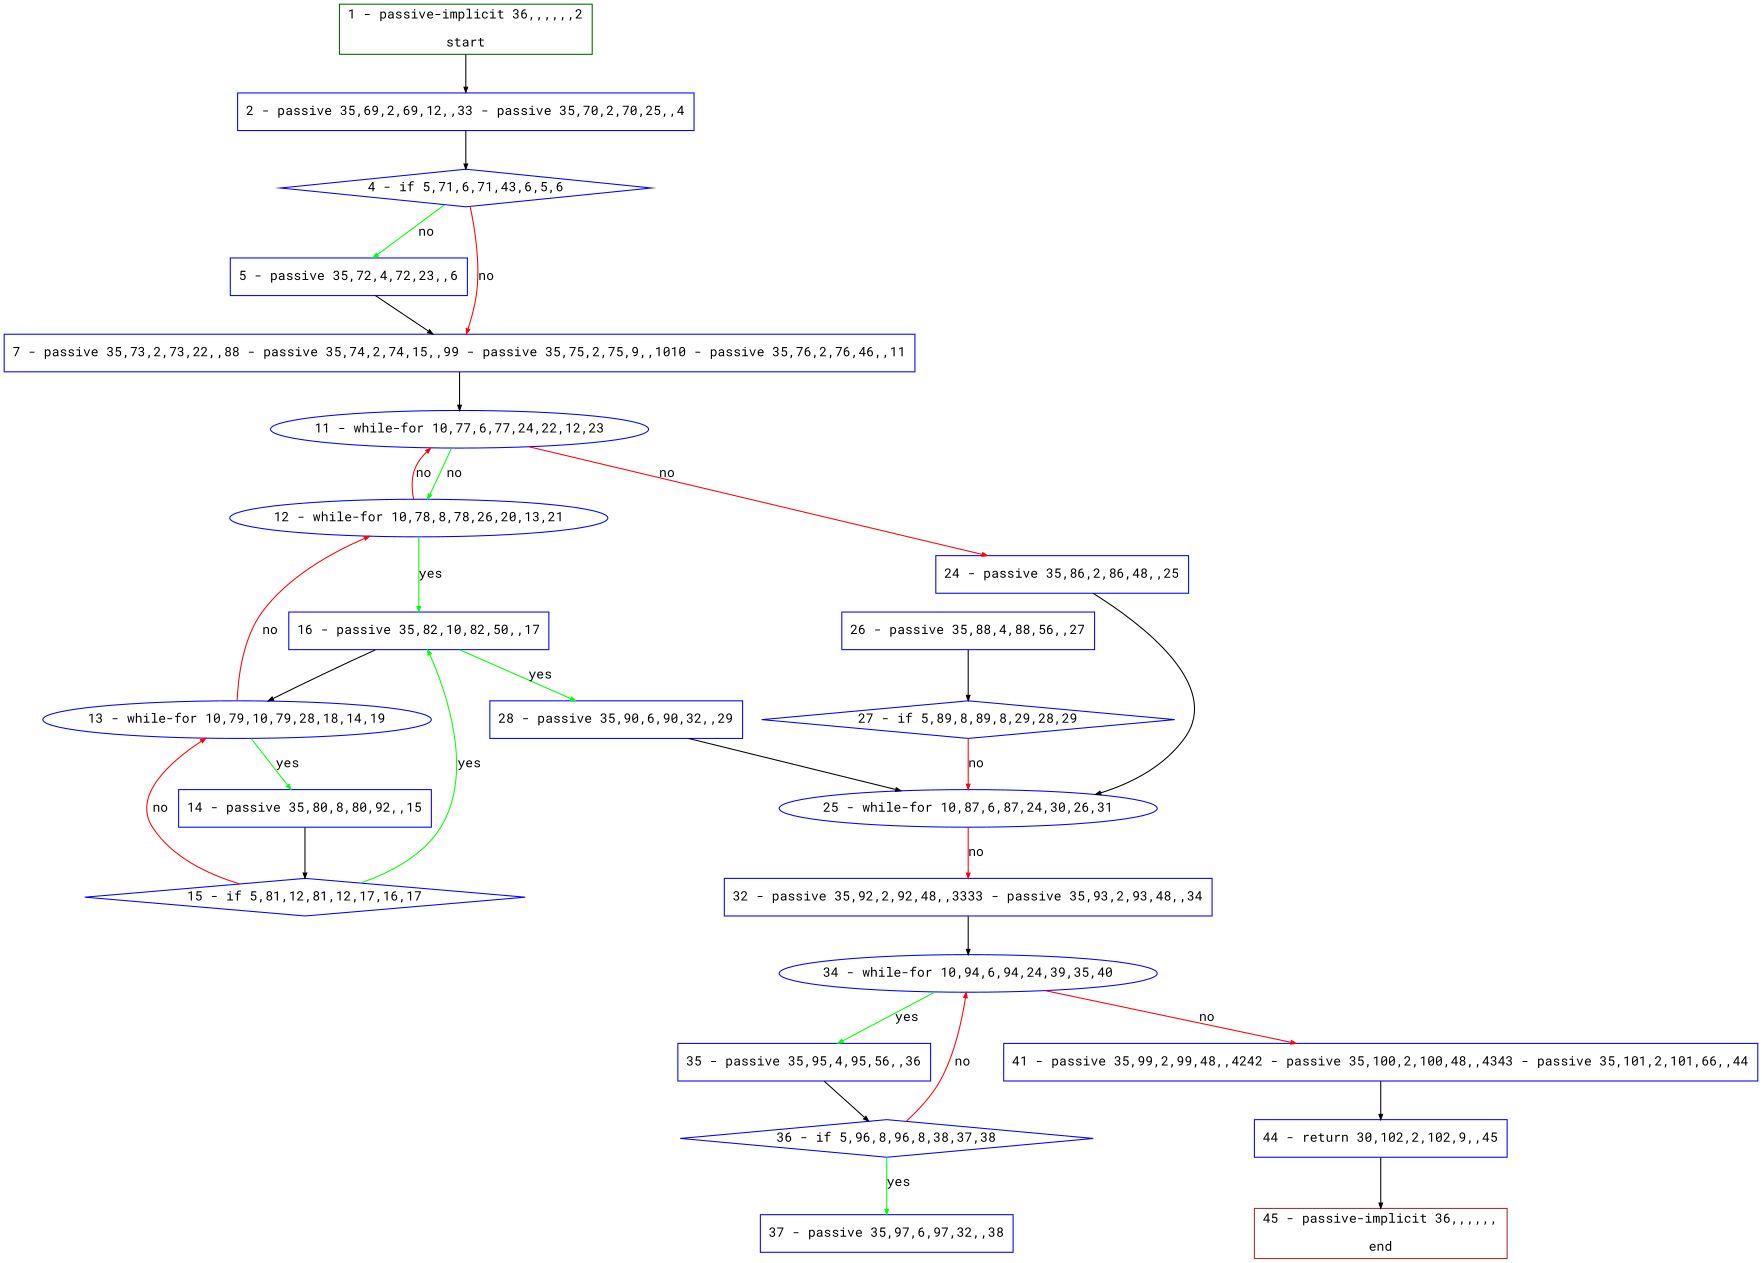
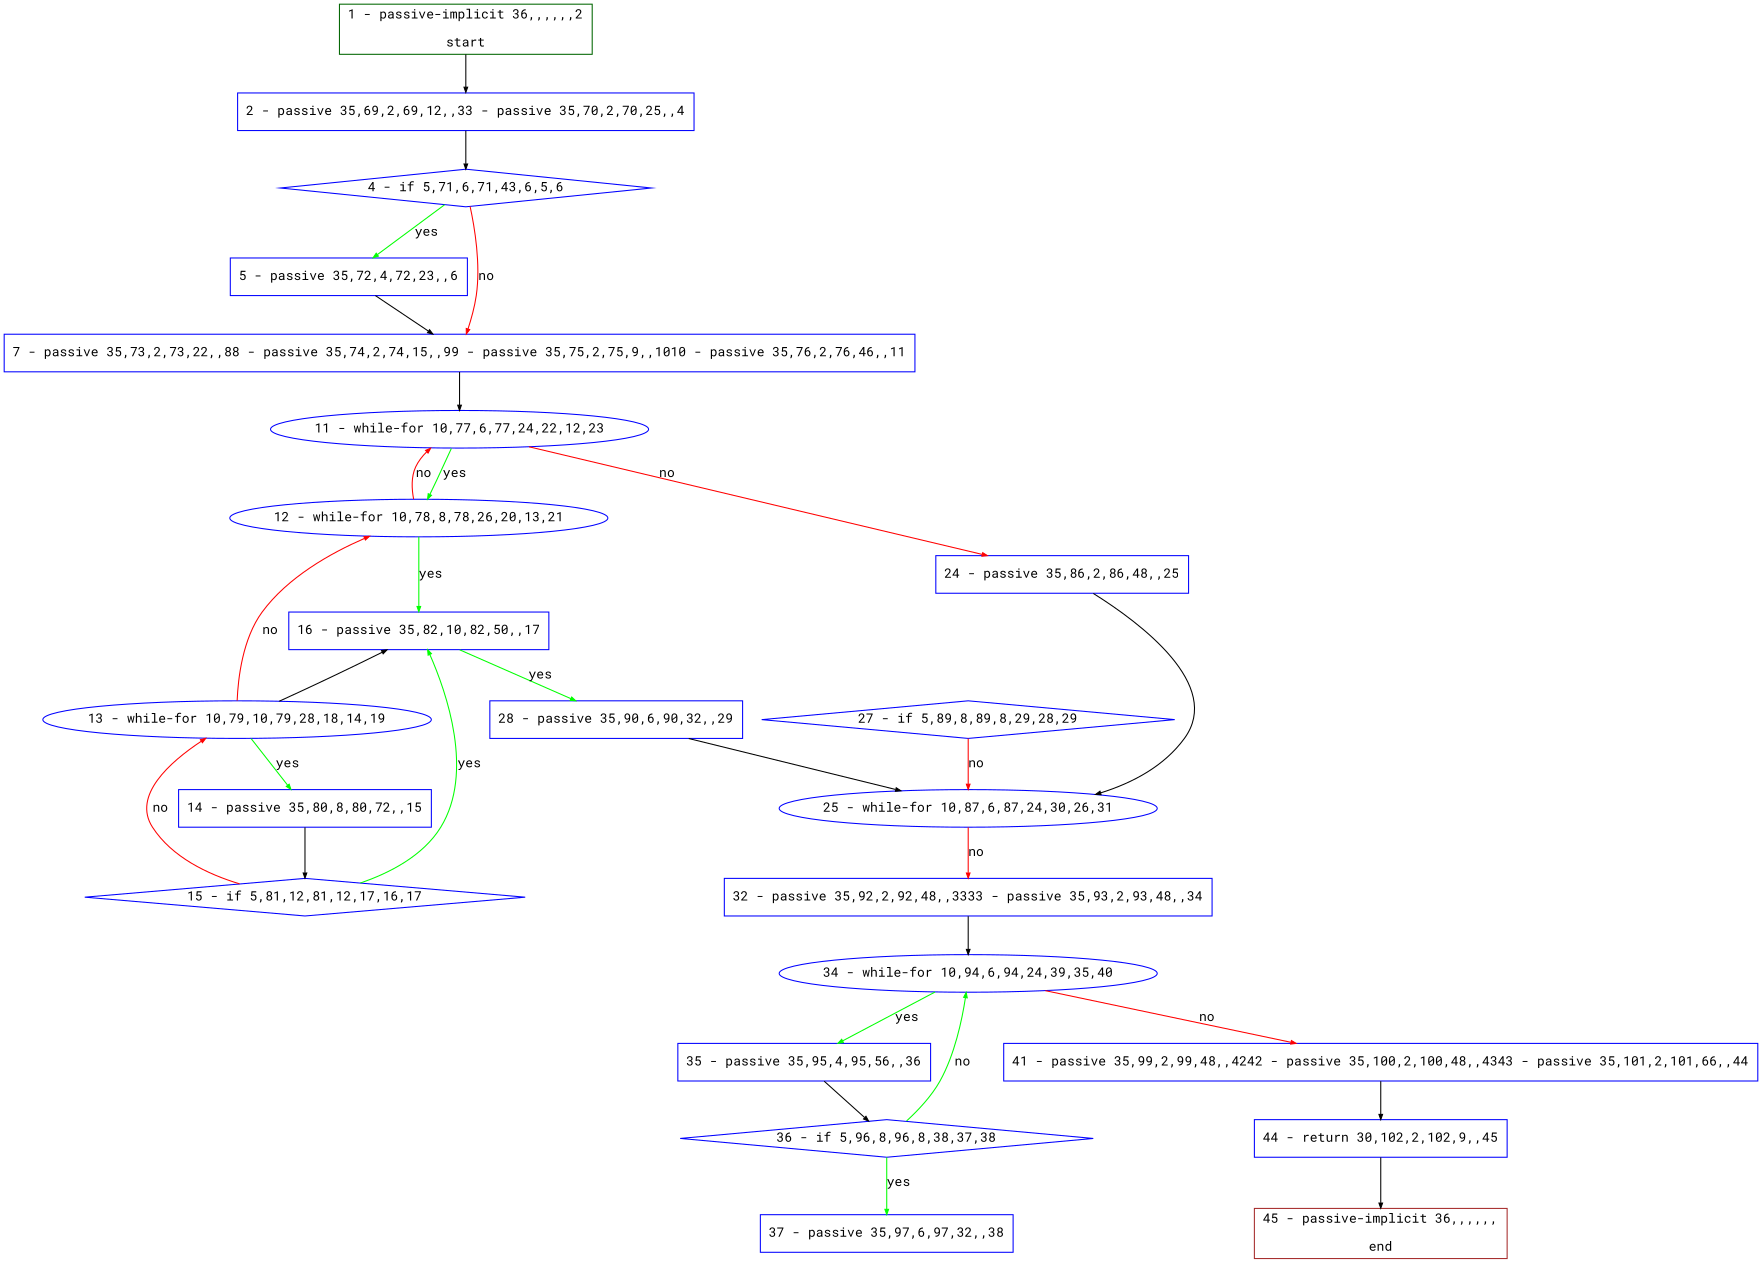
edge "4 - if 5,71,6,71,43,6,5,6" -> "5 - passive 35,72,4,72,23,,6": label "no" -> "yes"
edge "11 - while-for 10,77,6,77,24,22,12,23" -> "12 - while-for 10,78,8,78,26,20,13,21": label "no" -> "yes"
node "26 - passive 35,88,4,88,56,,27": removed
edge "16 - passive 35,82,10,82,50,,17" -> "13 - while-for 10,79,10,79,28,18,14,19": reversed
node "14 - passive 35,80,8,80,92,,15": label "14 - passive 35,80,8,80,92,,15" -> "14 - passive 35,80,8,80,72,,15"
edge "36 - if 5,96,8,96,8,38,37,38" -> "34 - while-for 10,94,6,94,24,39,35,40": color #ff0000 -> #00ff00
